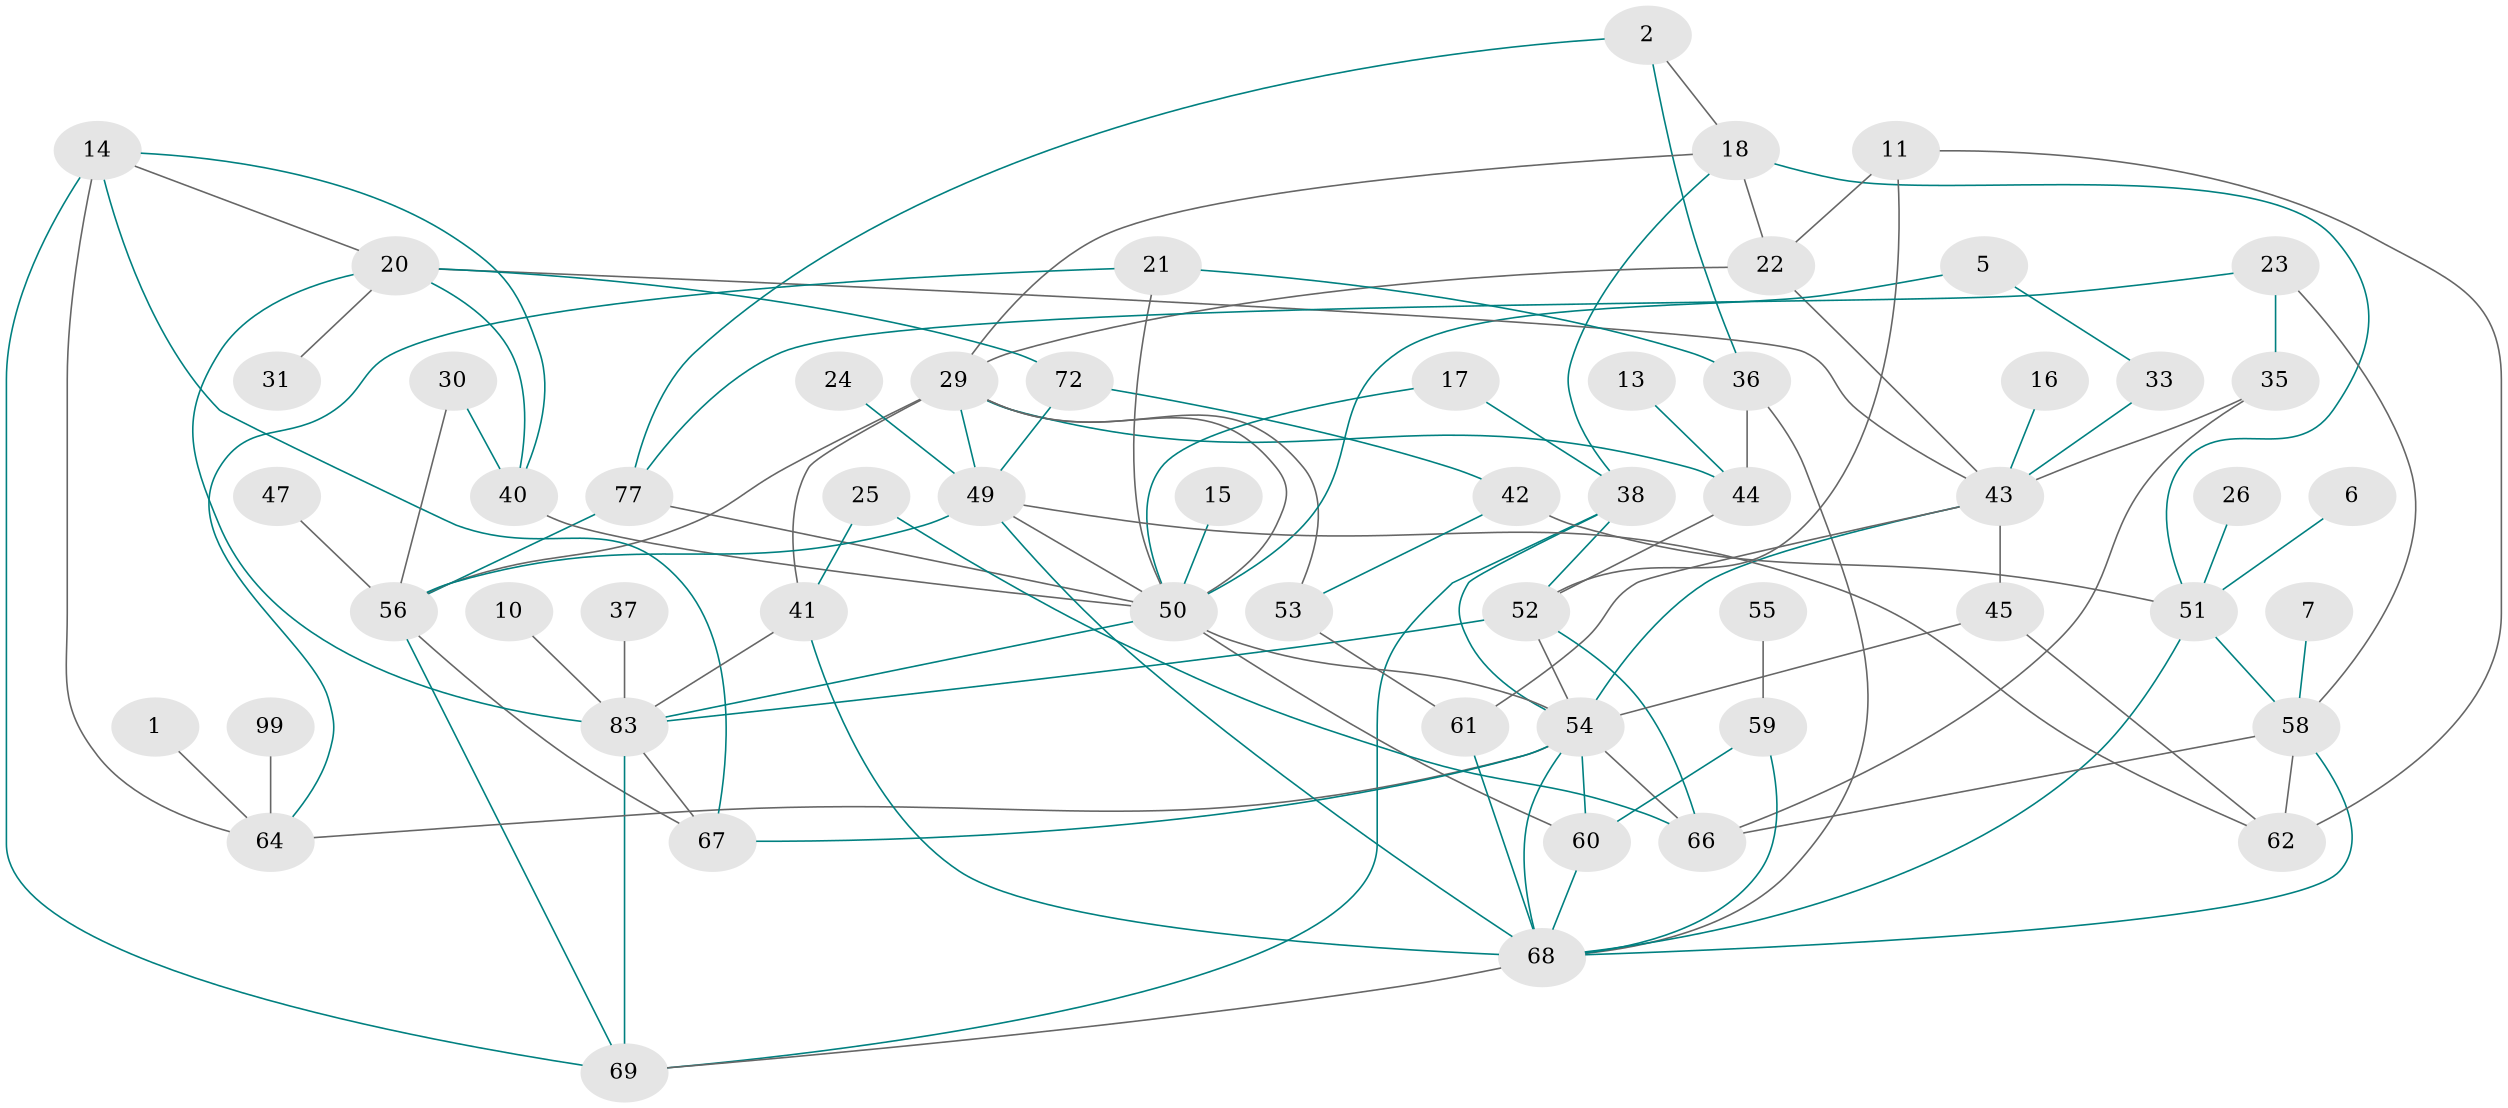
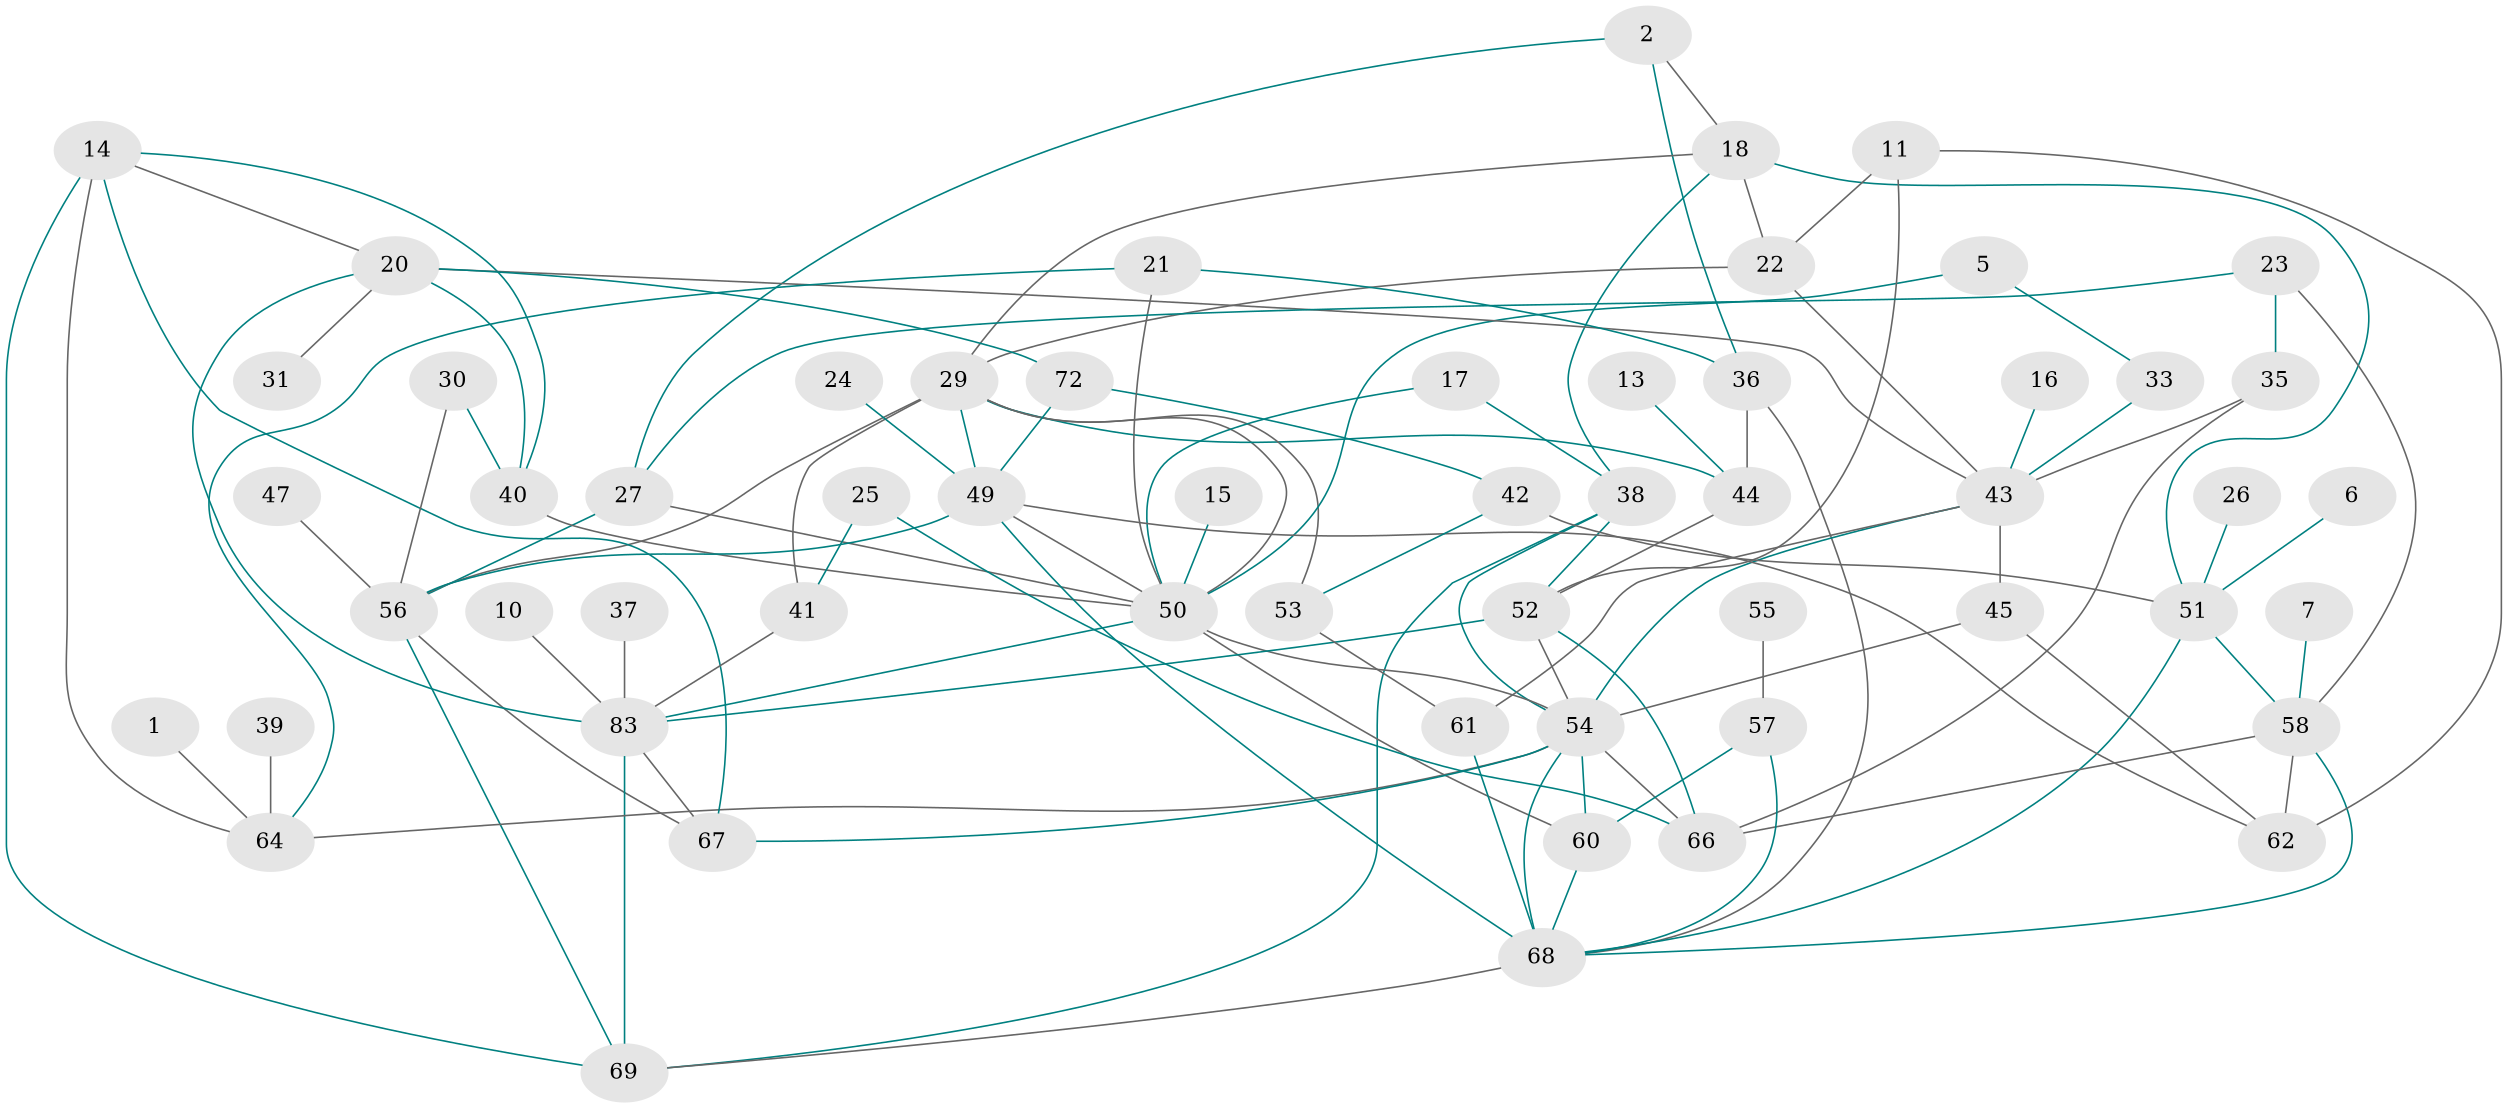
node "77": label "77" -> "27"
node "99": label "99" -> "39"
node "59": label "59" -> "57"
edge "41" -- "68": removed
